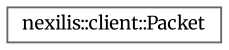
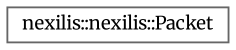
node "nexilis::client::Packet": label "nexilis::client::Packet" -> "nexilis::nexilis::Packet"
